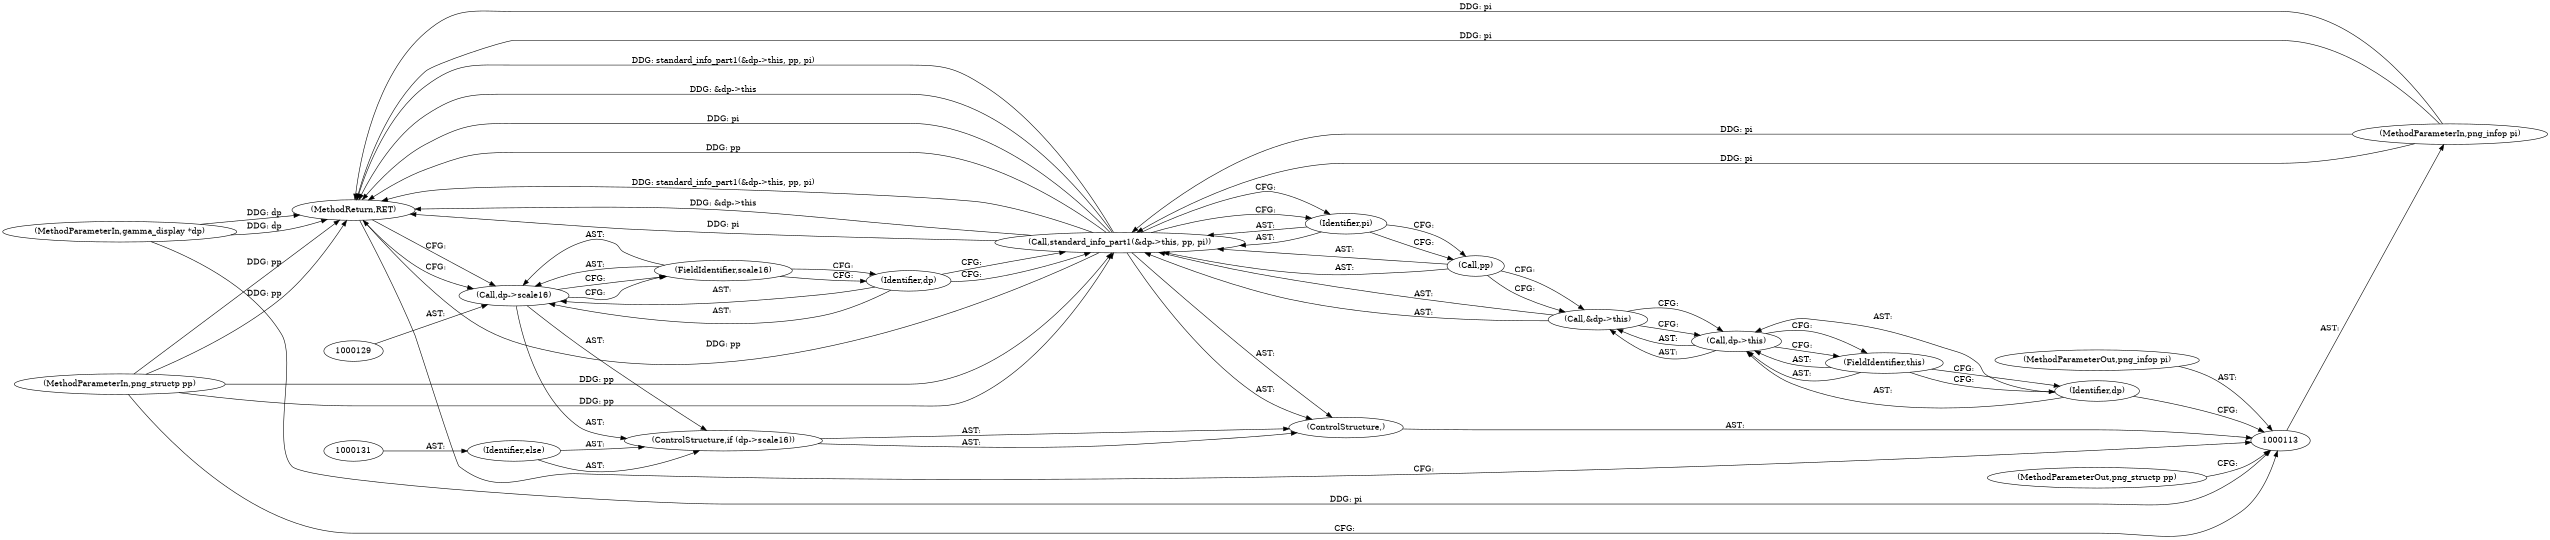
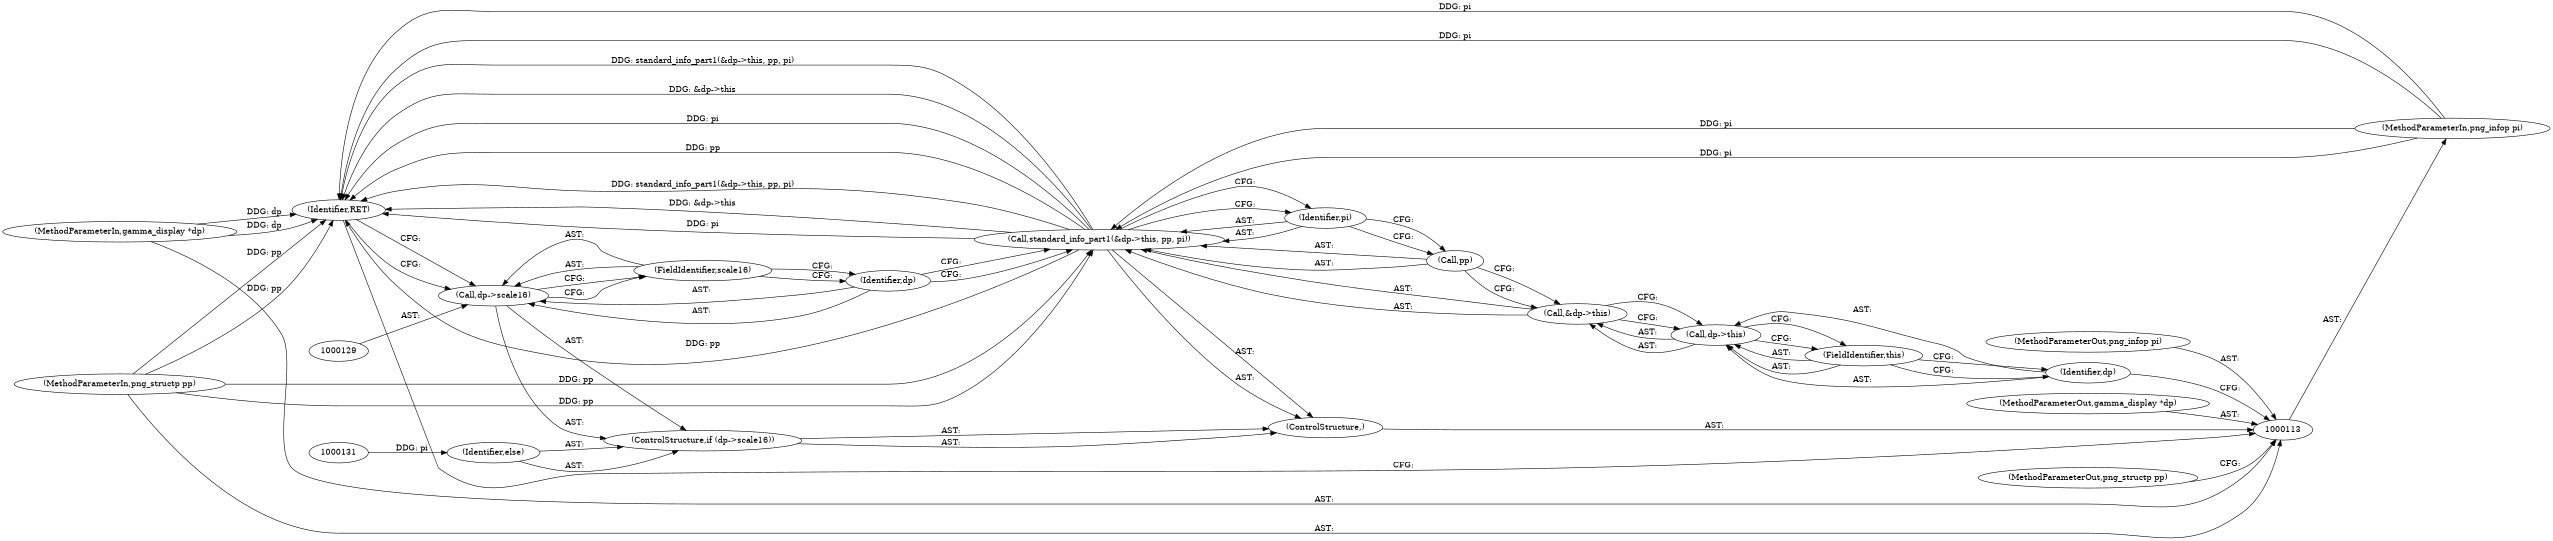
node "(MethodReturn,RET)": label "(MethodReturn,RET)" -> "(Identifier,RET)"
node "(MethodParameterOut,gamma_display *dp)": added
edge "1000131" -> "(Identifier,else)": label "AST: " -> "DDG: pi"
edge "(MethodParameterIn,gamma_display *dp)" -> "1000113": label "DDG: pi" -> "AST: "
edge "(MethodParameterIn,png_structp pp)" -> "1000113": label "CFG: " -> "AST: "
